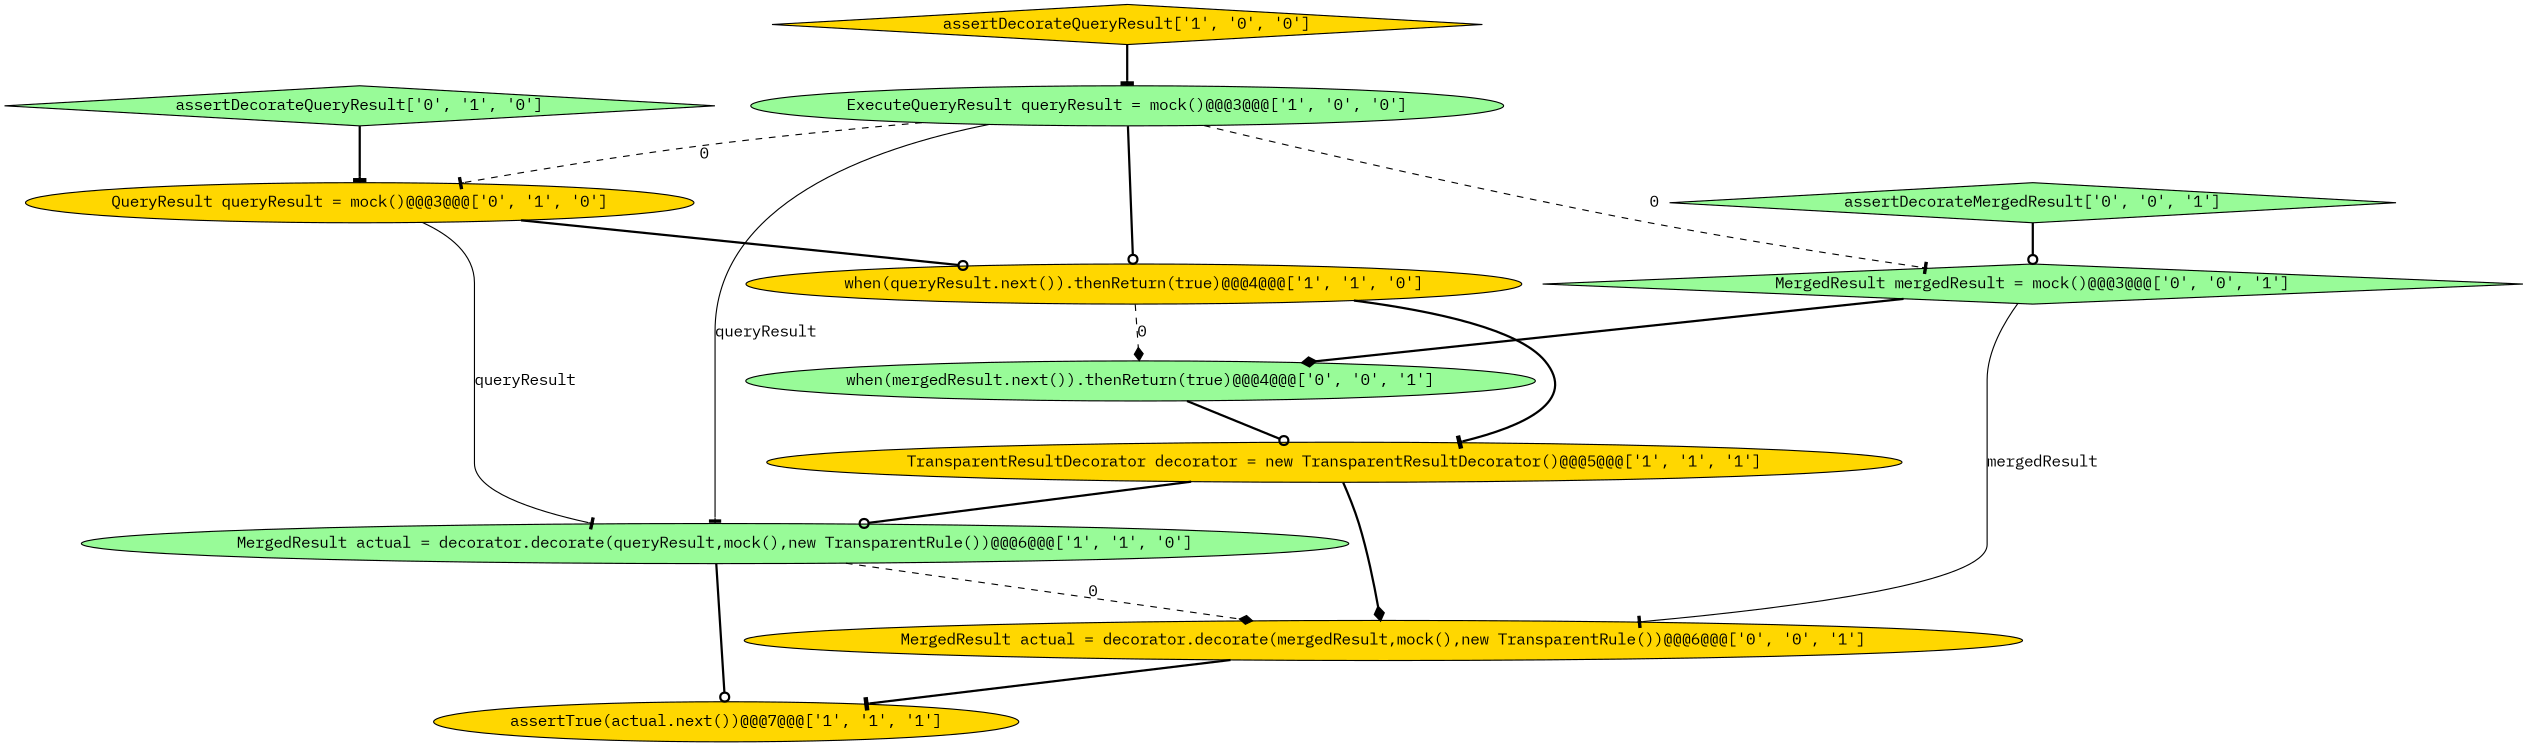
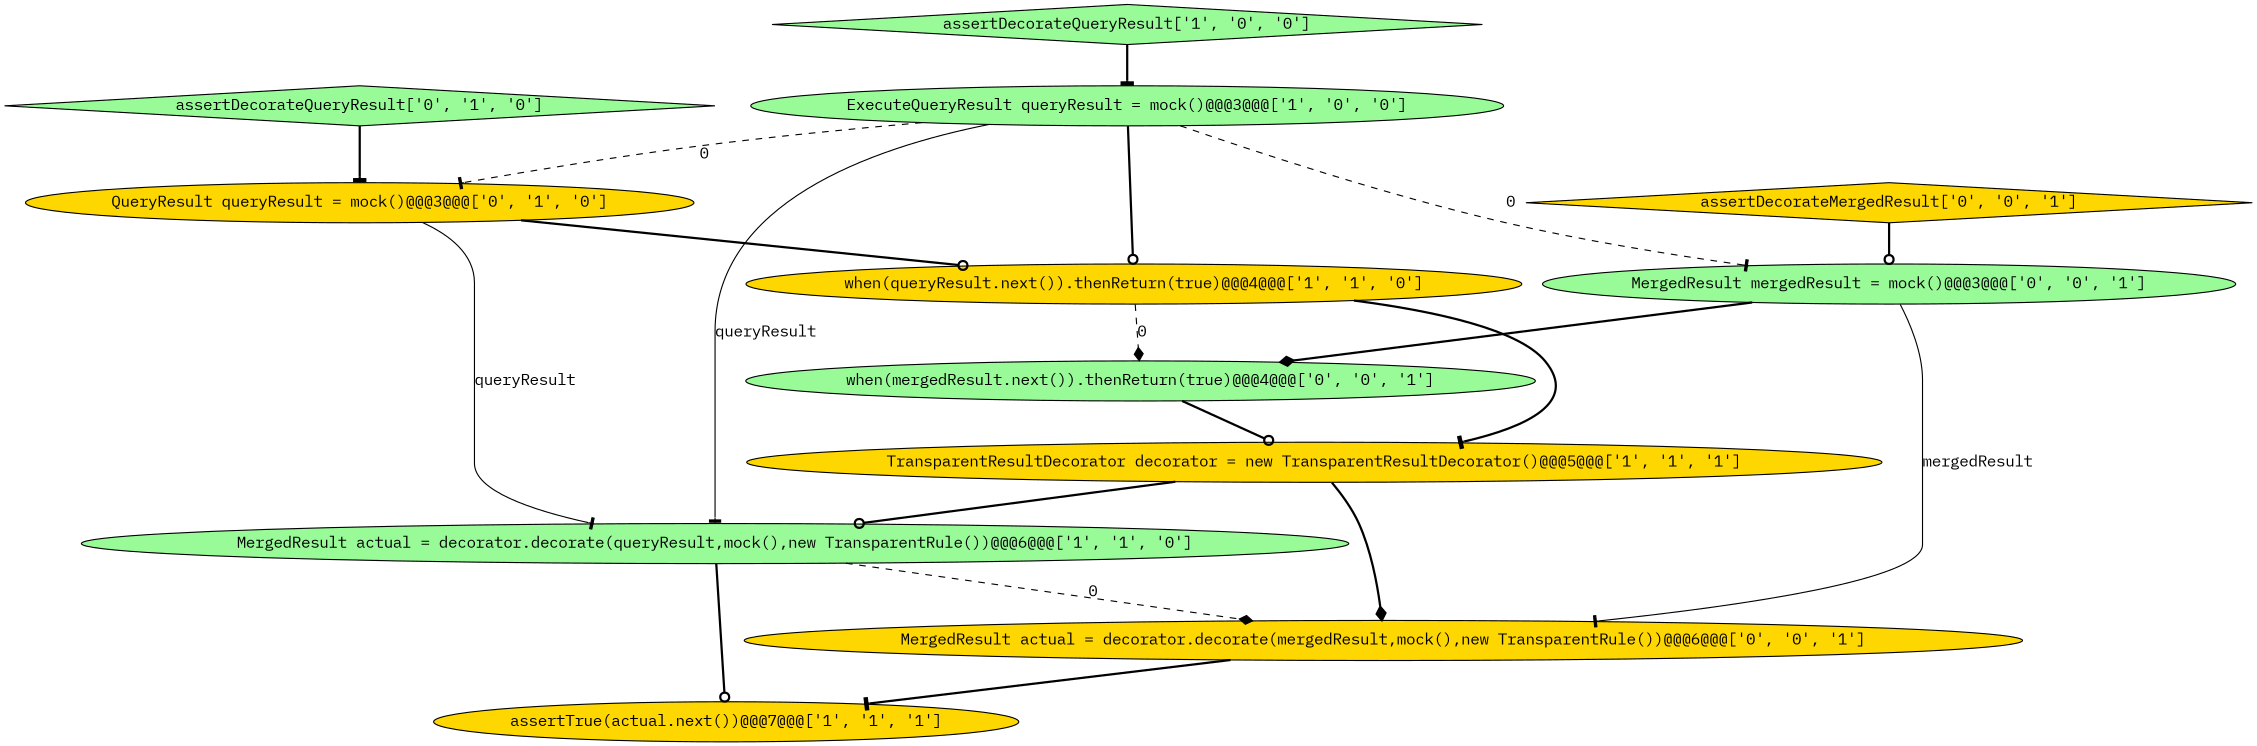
node "assertDecorateQueryResult['1', '0', '0']": fillcolor gold -> palegreen
node "assertDecorateMergedResult['0', '0', '1']": fillcolor palegreen -> gold
node "MergedResult mergedResult = mock()@@@3@@@['0', '0', '1']": shape diamond -> ellipse
